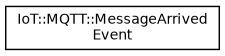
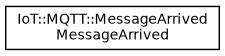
node "IoT::MQTT::MessageArrived Event": label "IoT::MQTT::MessageArrived Event" -> "IoT::MQTT::MessageArrived MessageArrived"
